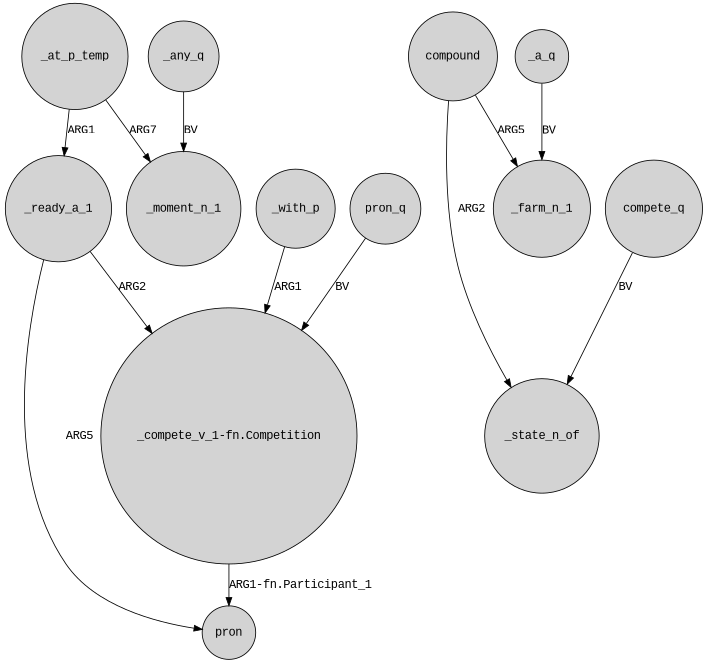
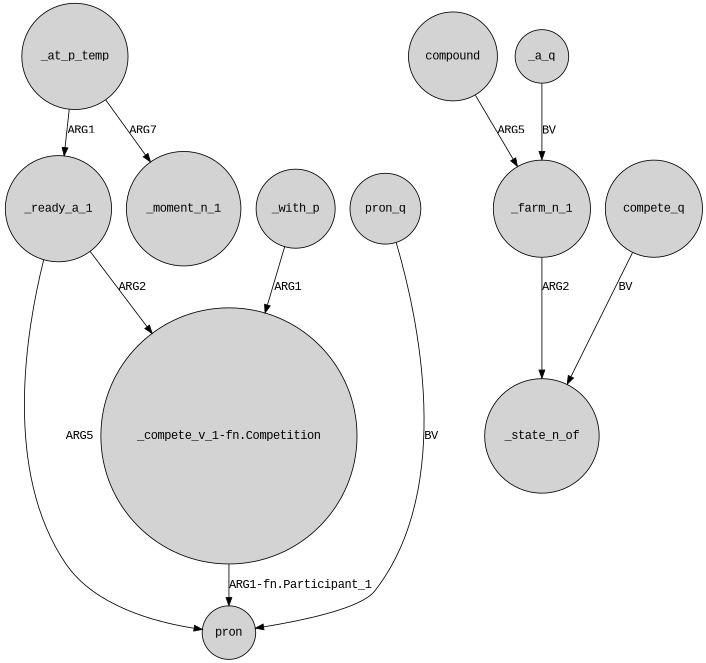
node "_any_q": removed
edge "compound" -> "_state_n_of": now "_farm_n_1" -> "_state_n_of"
edge "pron_q" -> "_compete_v_1-fn.Competition": now "pron_q" -> "pron"
